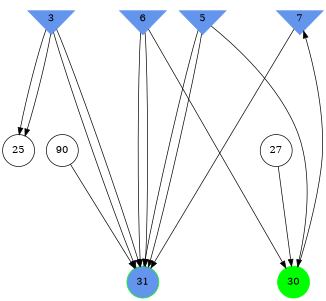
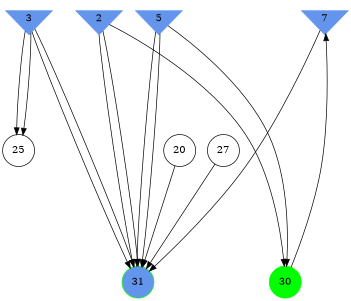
node "6": label "6" -> "2"
node "90": label "90" -> "20"
edge "27" -> "30": now "27" -> "31"
